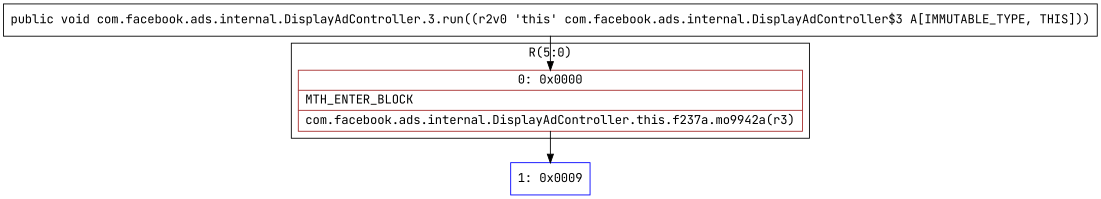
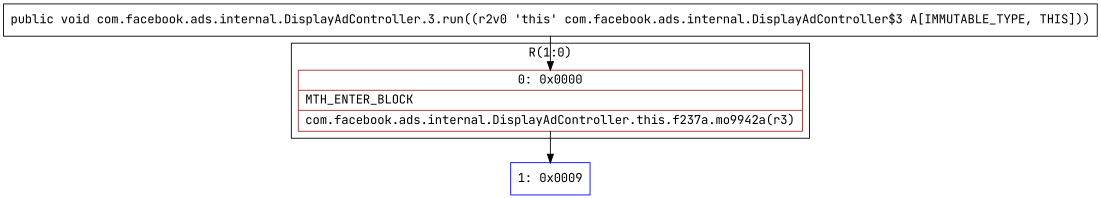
cluster "R(5:0)": label "R(5:0)" -> "R(1:0)"
